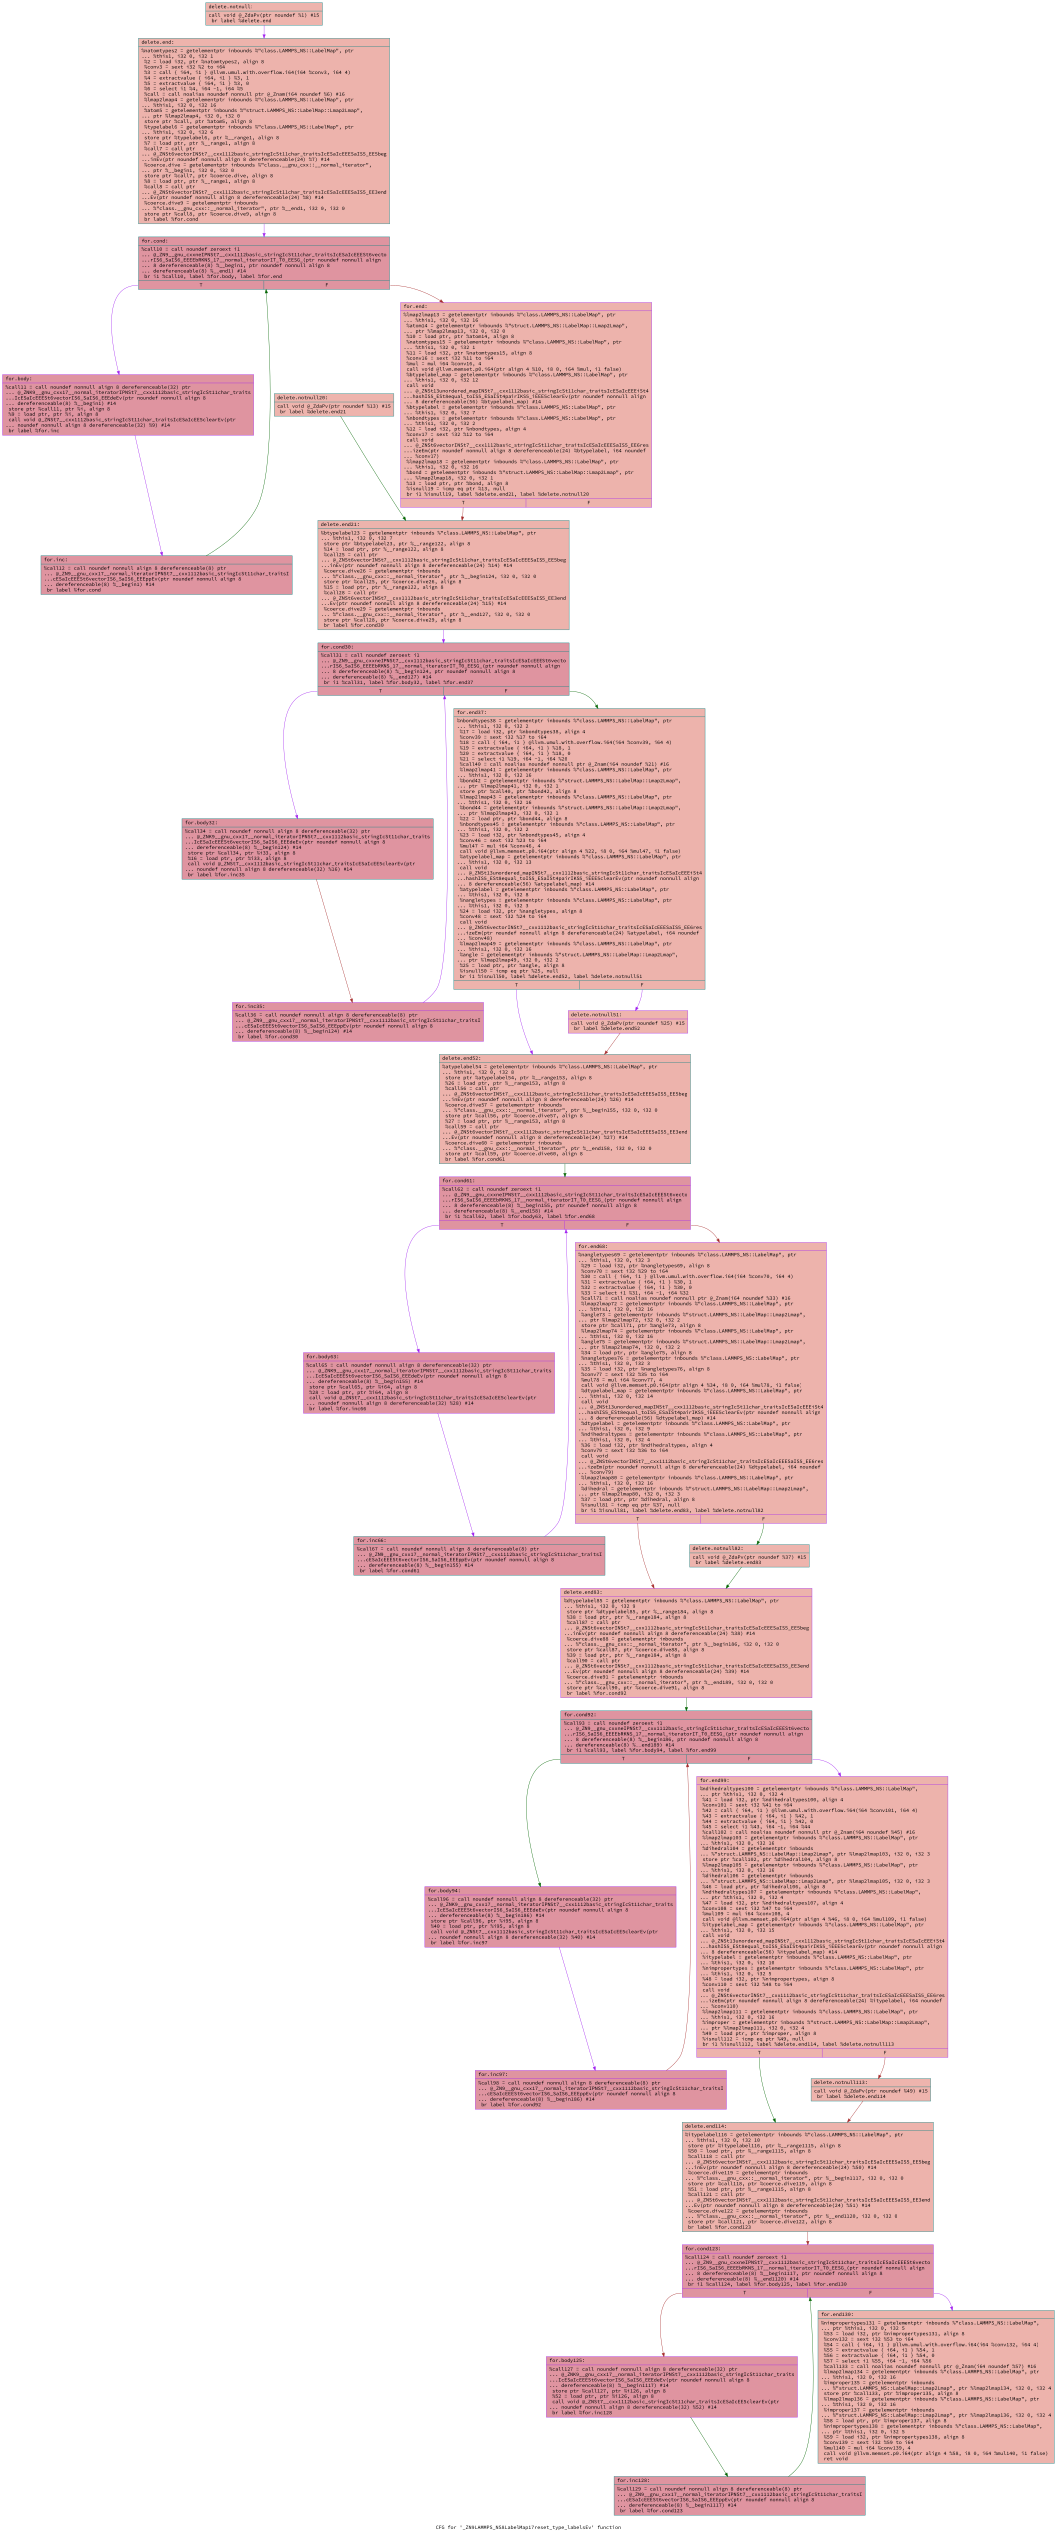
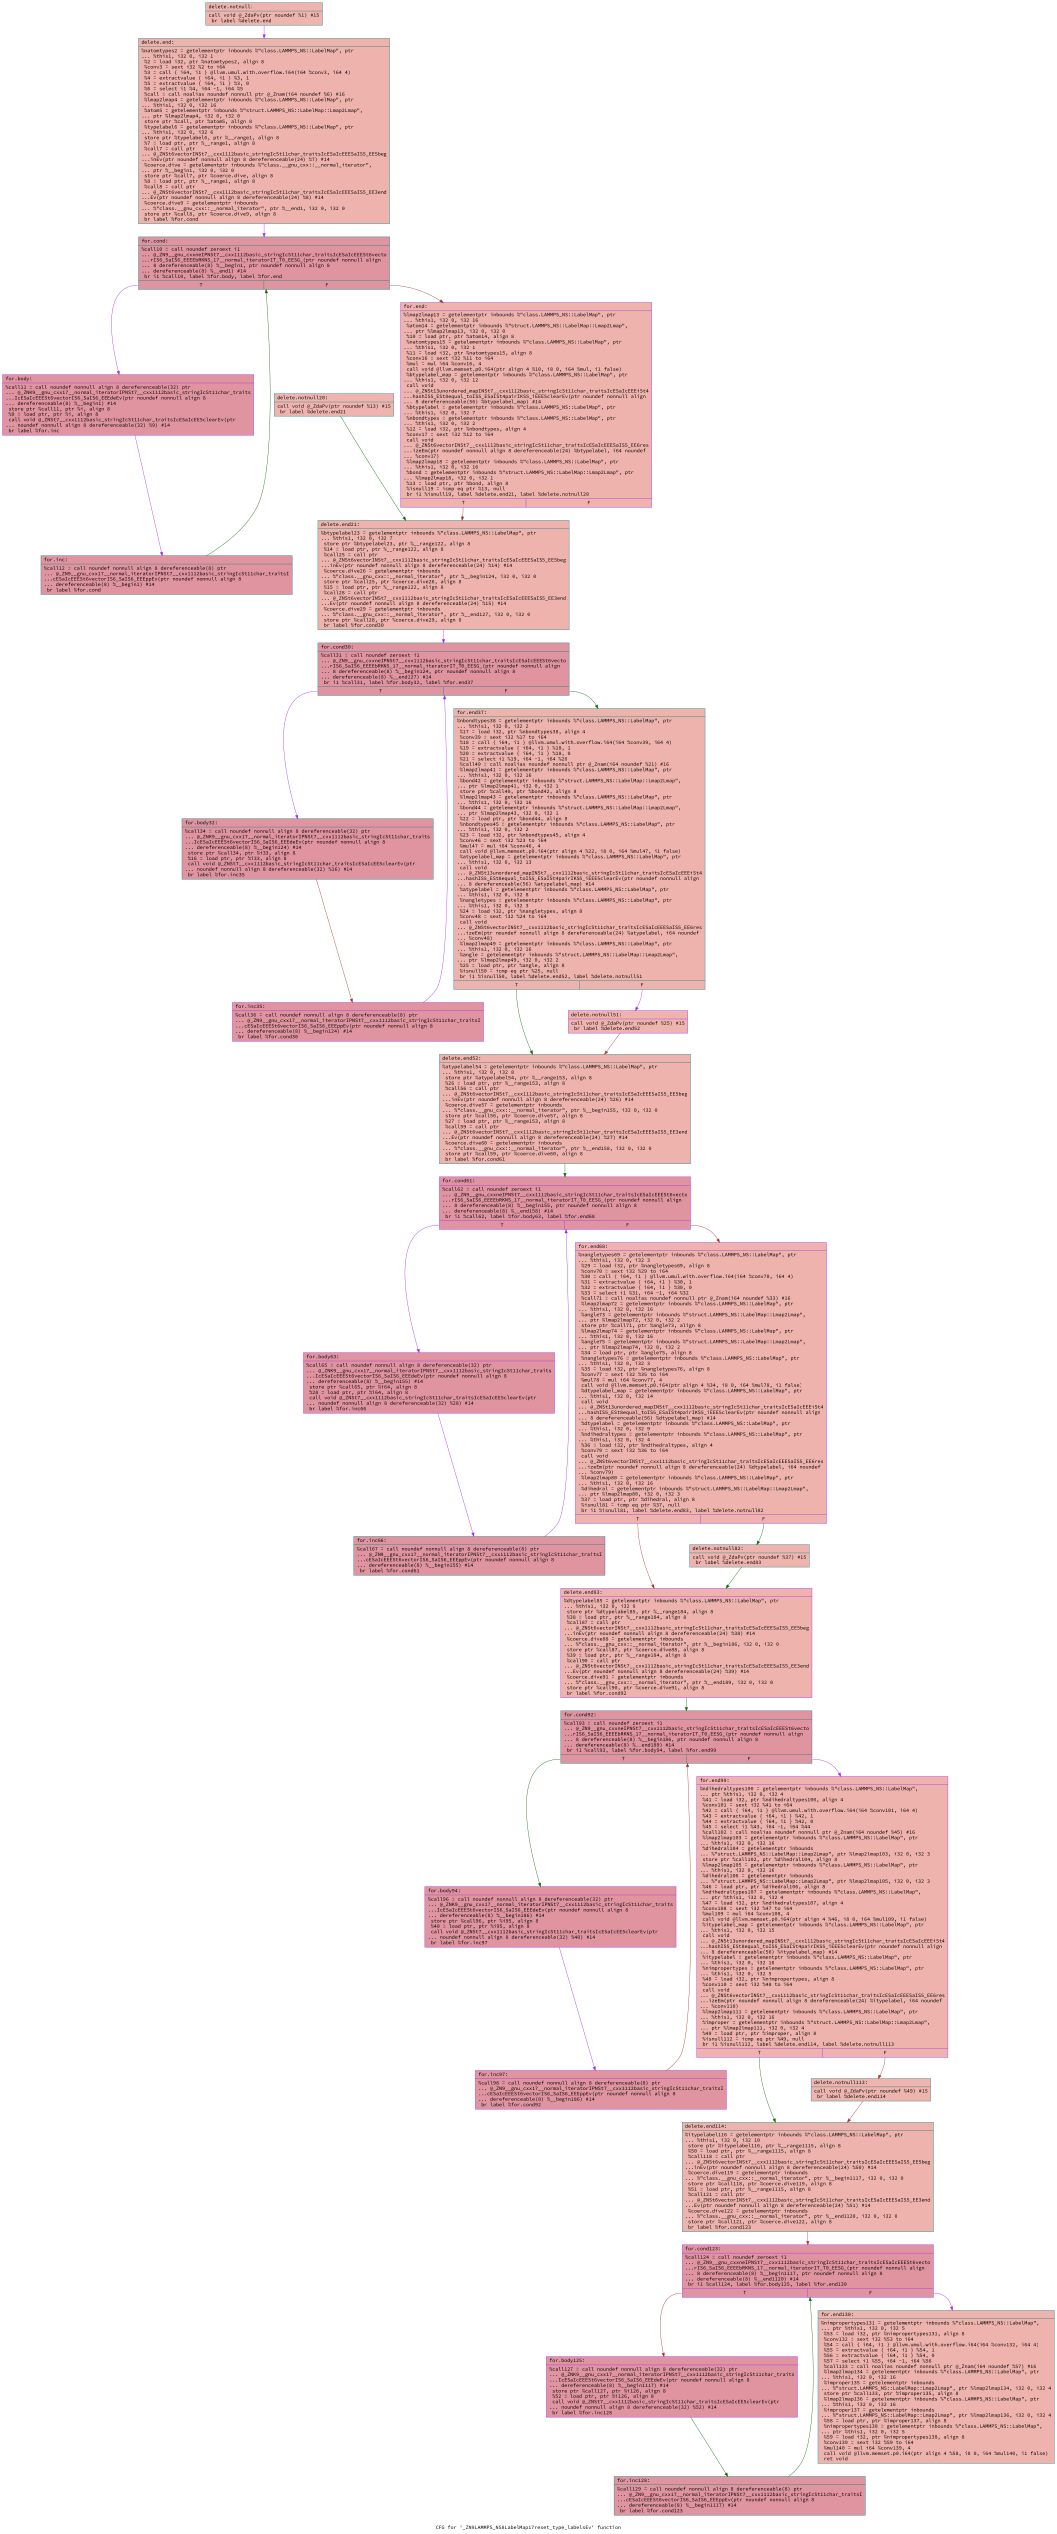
edge "for.end37:" -> "delete.end52:": color purple -> darkgreen
